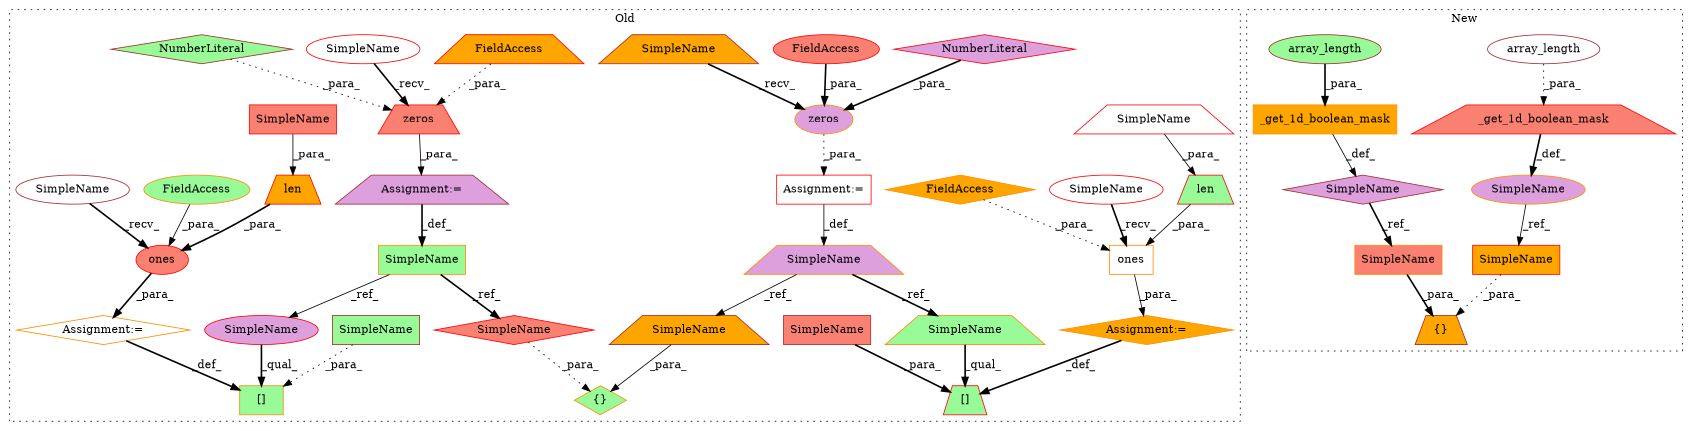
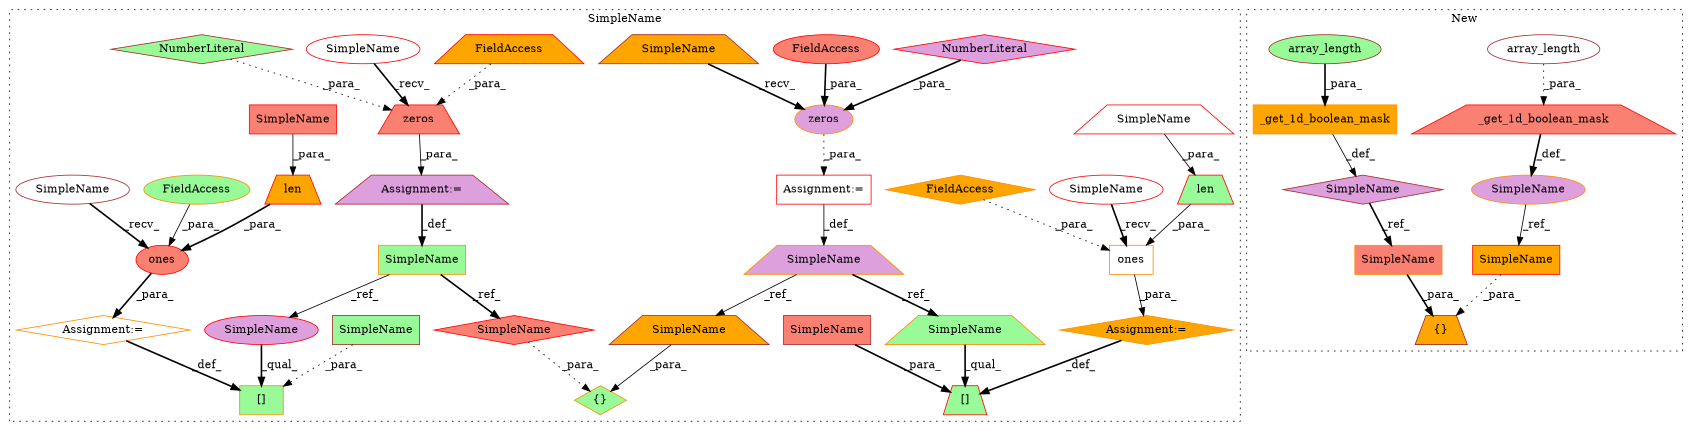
cluster "Old": label "Old" -> "SimpleName"
